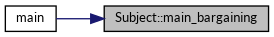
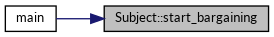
node "Subject::main_bargaining": label "Subject::main_bargaining" -> "Subject::start_bargaining"
